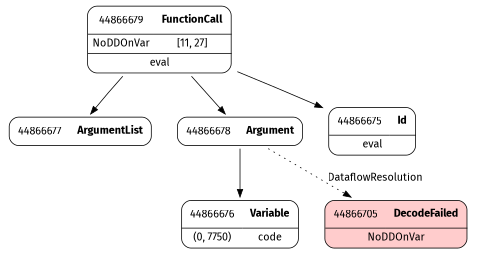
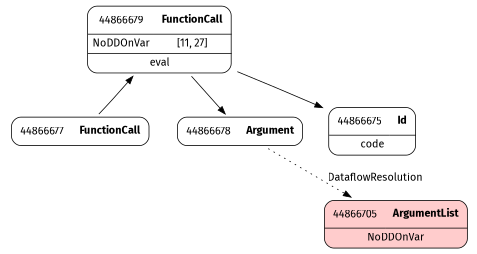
edge "44866679" -> "44866677": reversed
node "44866677": text "ArgumentList" -> "FunctionCall"
node "44866675": text "eval" -> "code"
node "44866705": text "DecodeFailed" -> "ArgumentList"
node "44866676": removed
